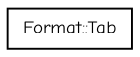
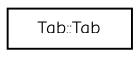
node "Format::Tab": label "Format::Tab" -> "Tab::Tab"
